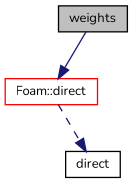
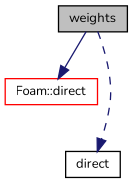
edge "Foam::direct" -> "direct": now "weights" -> "direct"
